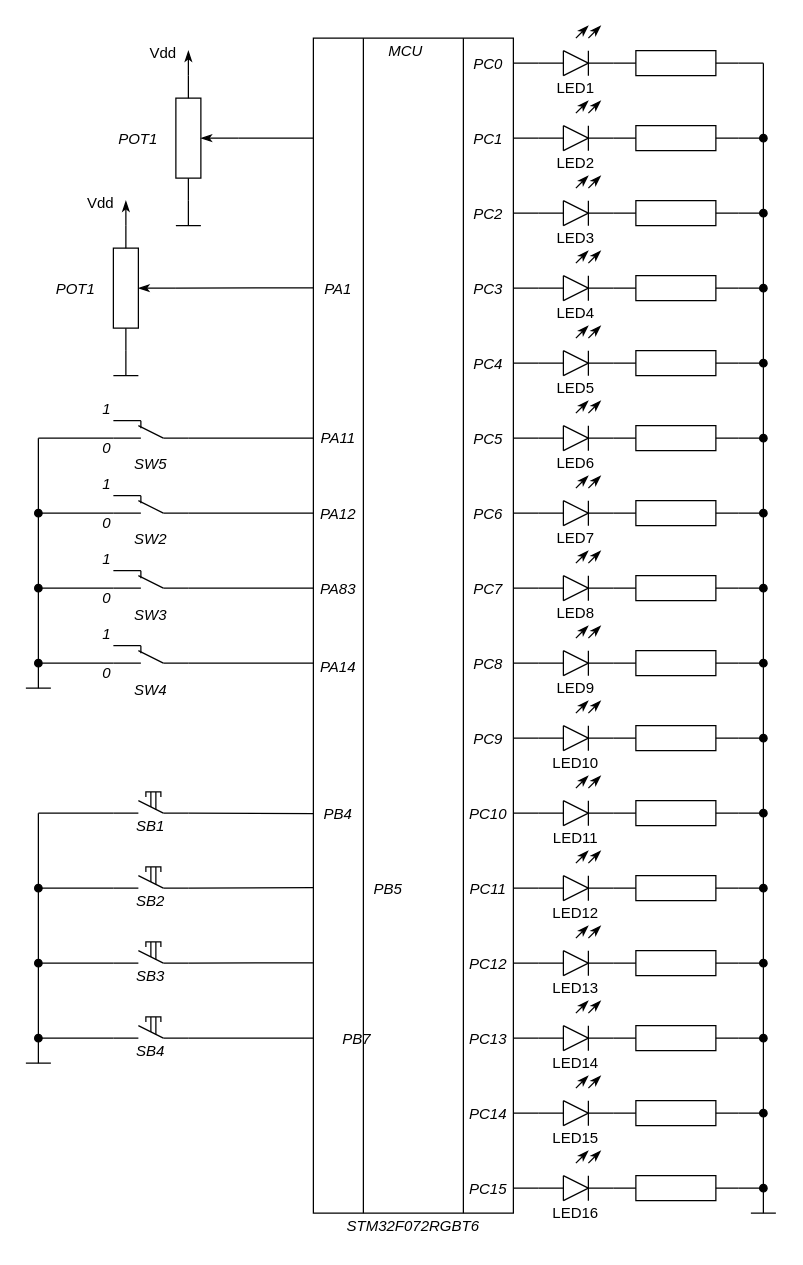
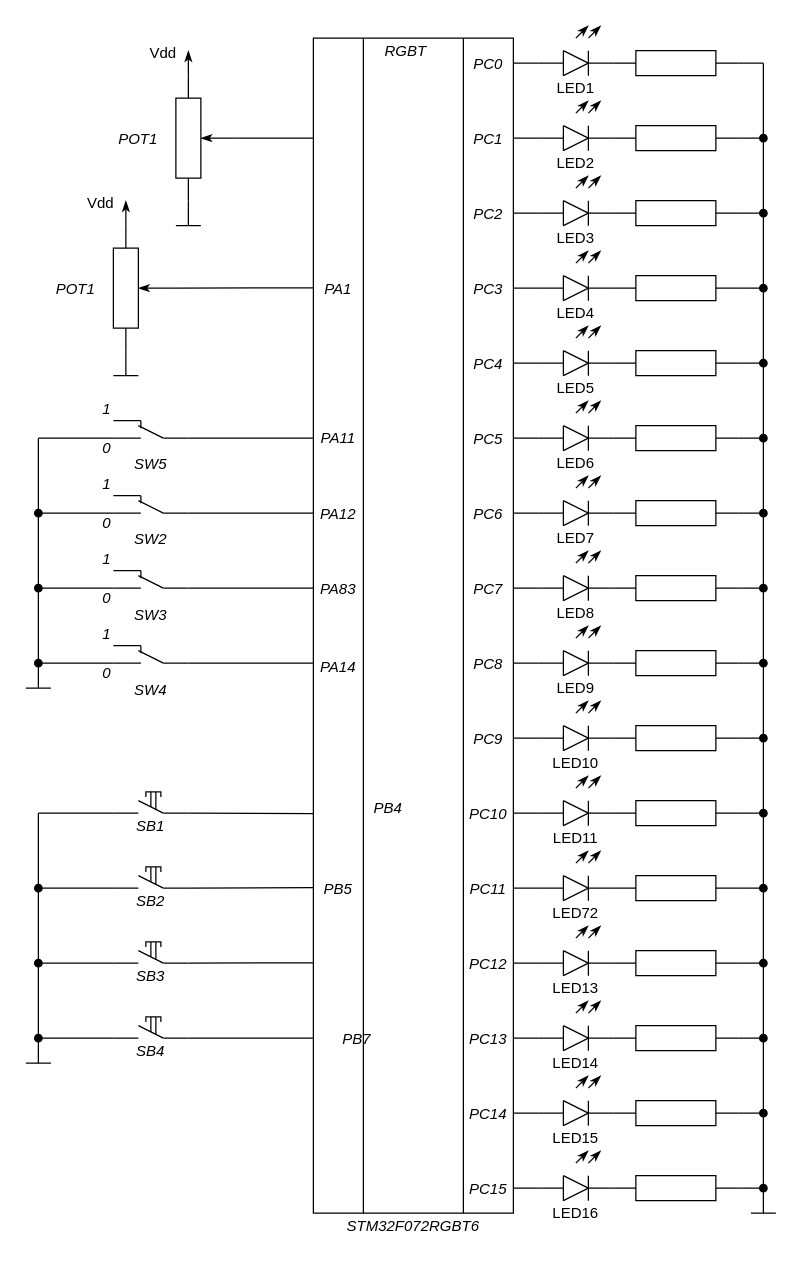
node "MCU": label "MCU" -> "RGBT"
node "PB4": moved (338, 813) -> (388, 807)
node "PB5": moved (388, 888) -> (338, 888)
node "LED12": label "LED12" -> "LED72"
